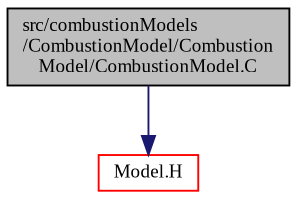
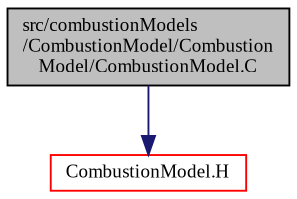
node "Model.H": label "Model.H" -> "CombustionModel.H"
